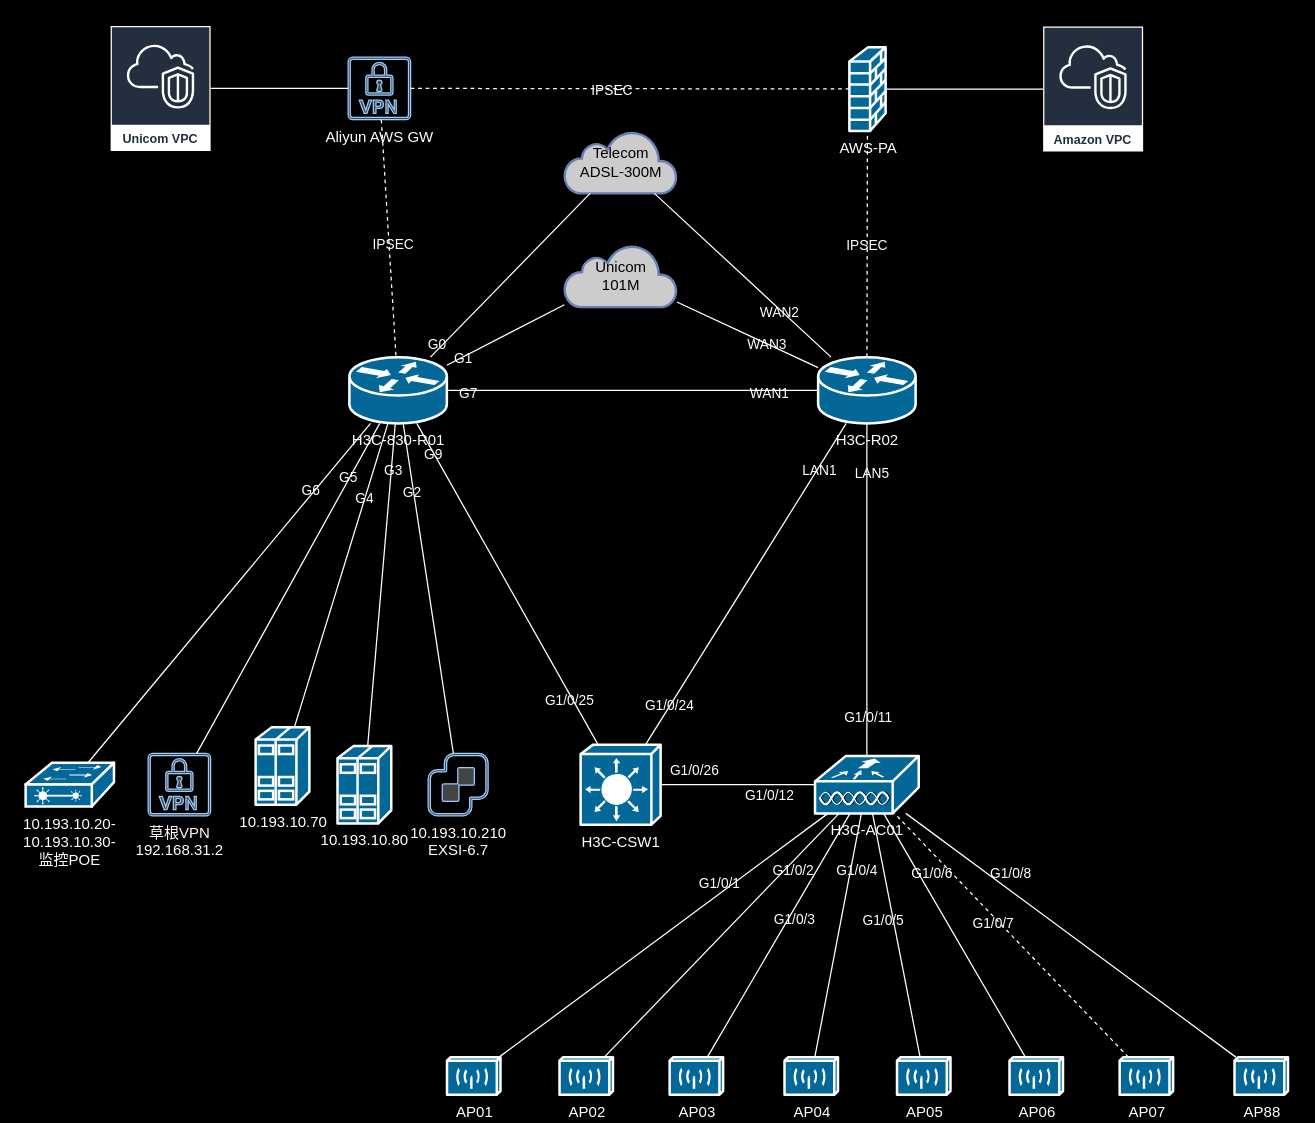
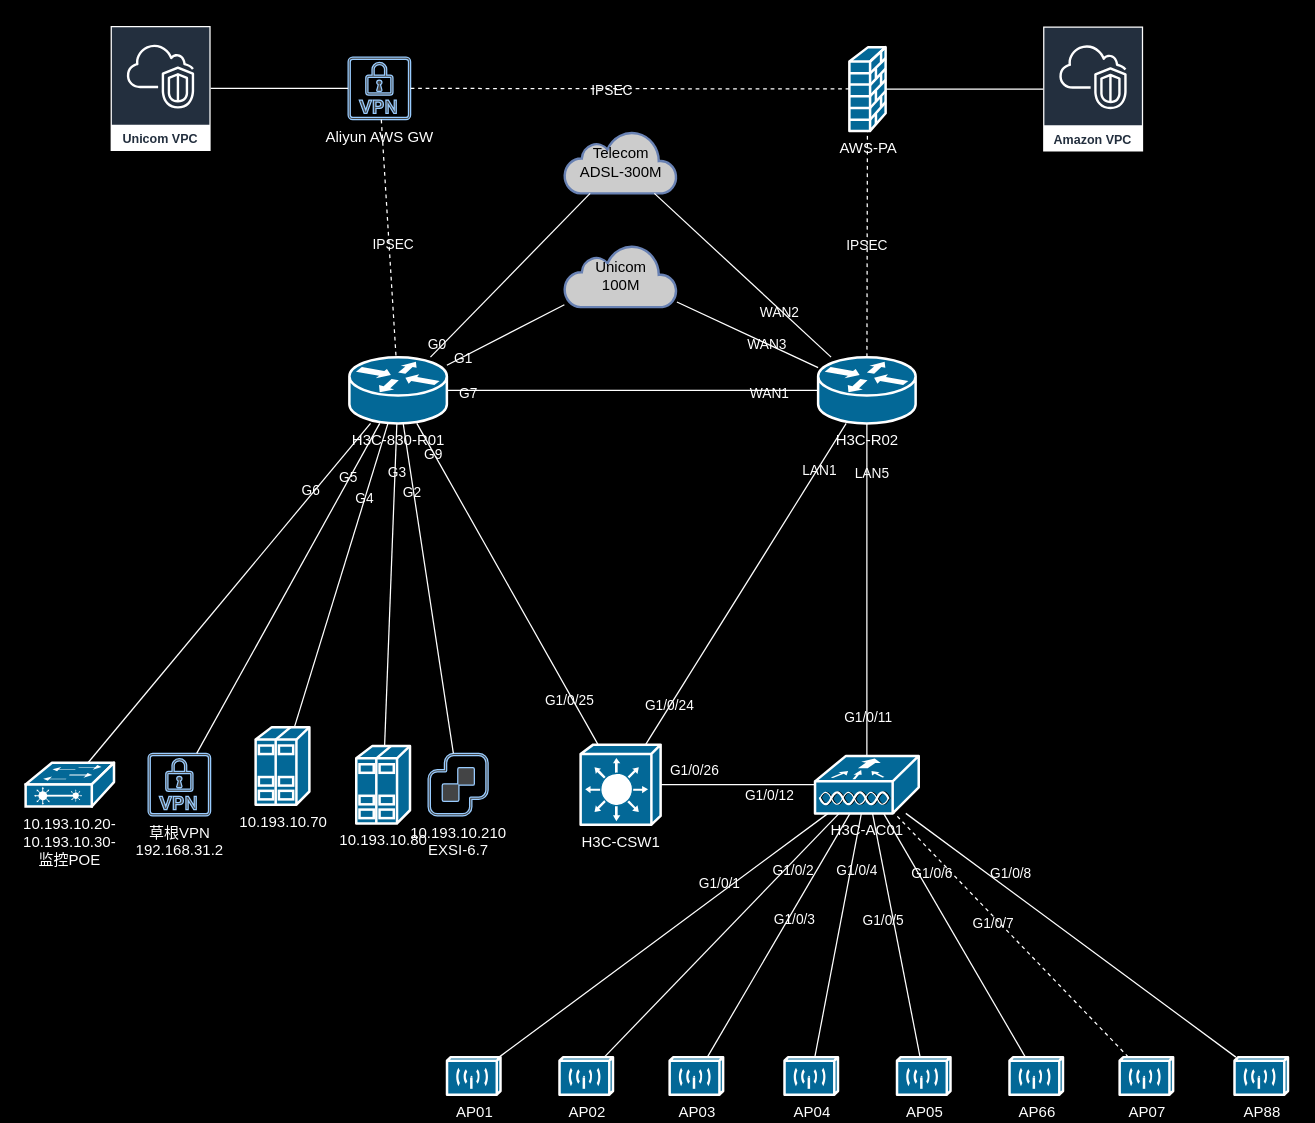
node "Unicom 101M": label "Unicom 101M" -> "Unicom 100M"
node "10.193.10.80": moved (364, 784) -> (383, 784)
node "AP06": label "AP06" -> "AP66"
